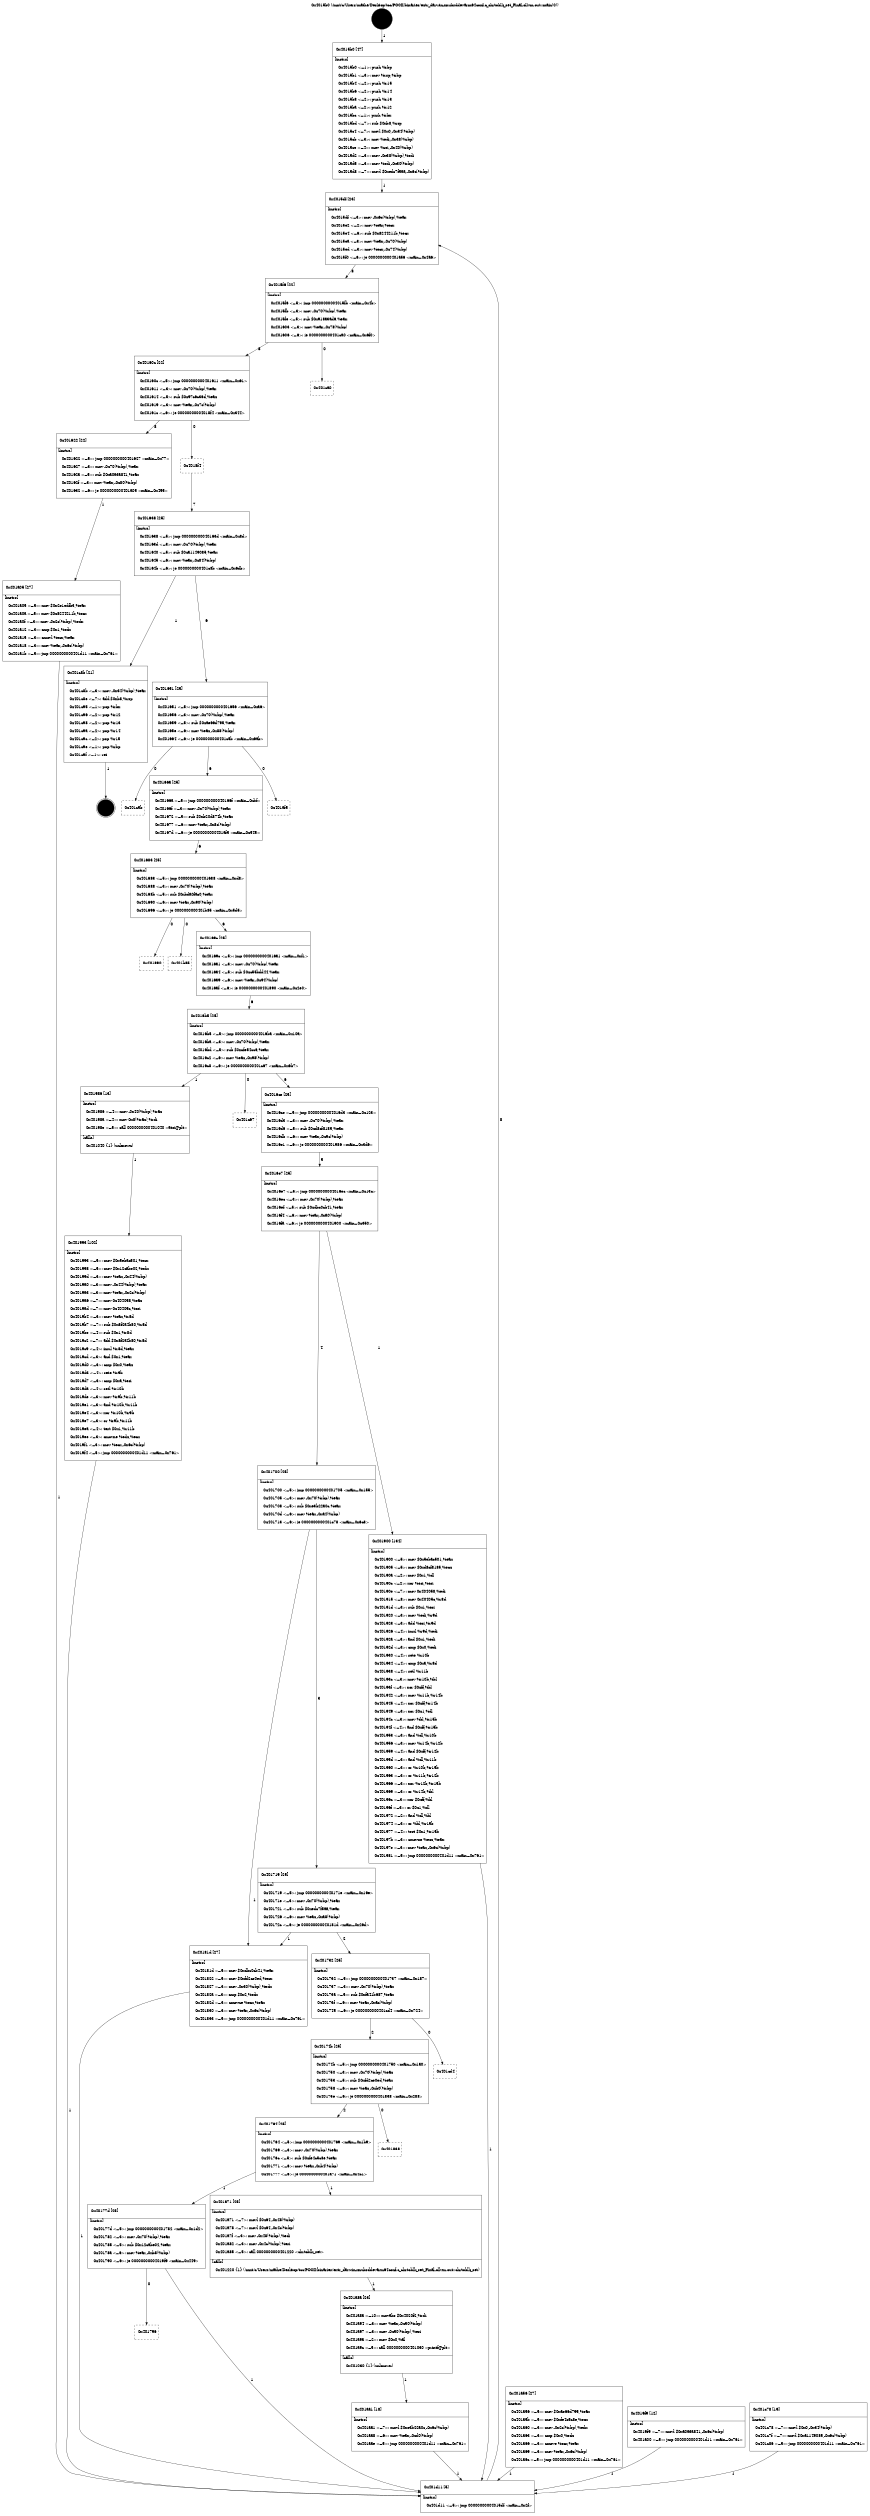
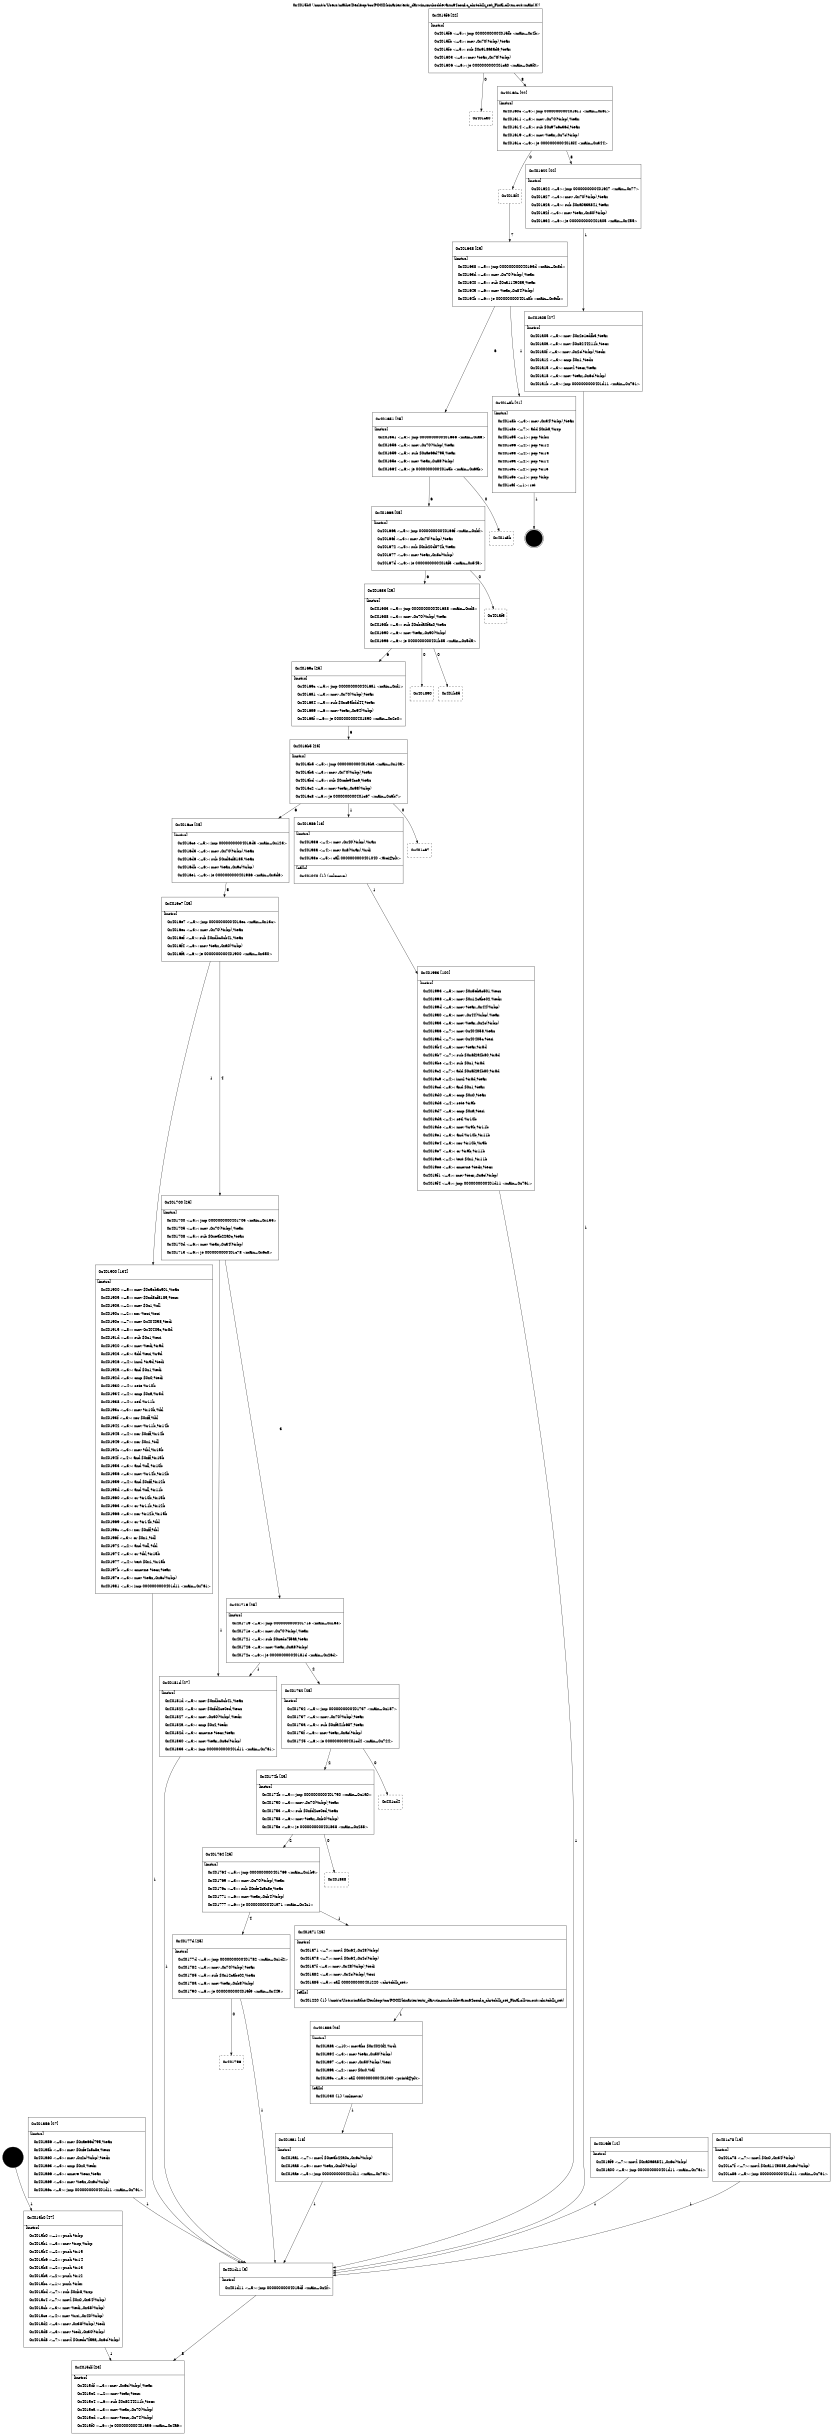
edge "0x4015df [23]" -> "0x4015f6 [22]": removed, label "8"
edge "0x401651 [25]" -> "0x401af5": now "0x40166a [25]" -> "0x401af5"
edge "0x401764 [25]" -> "0x40177d [25]": label " 1" -> " 4"
